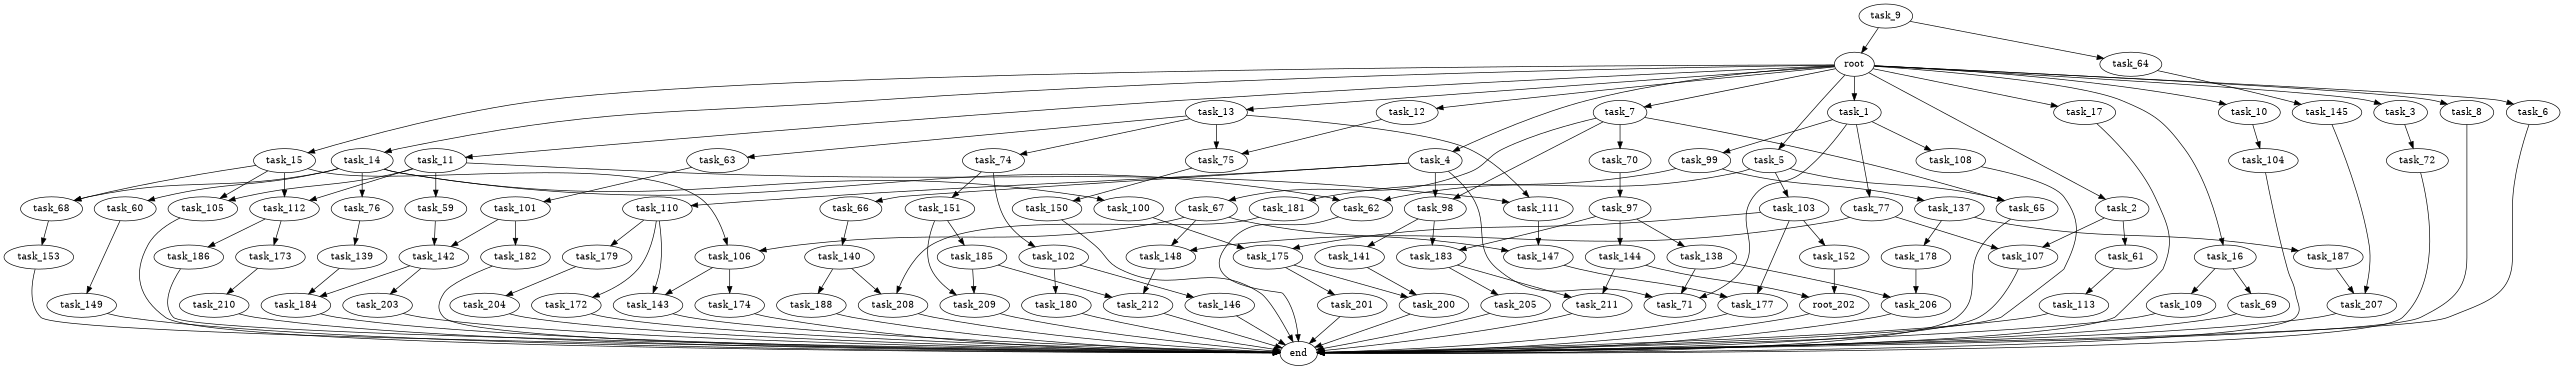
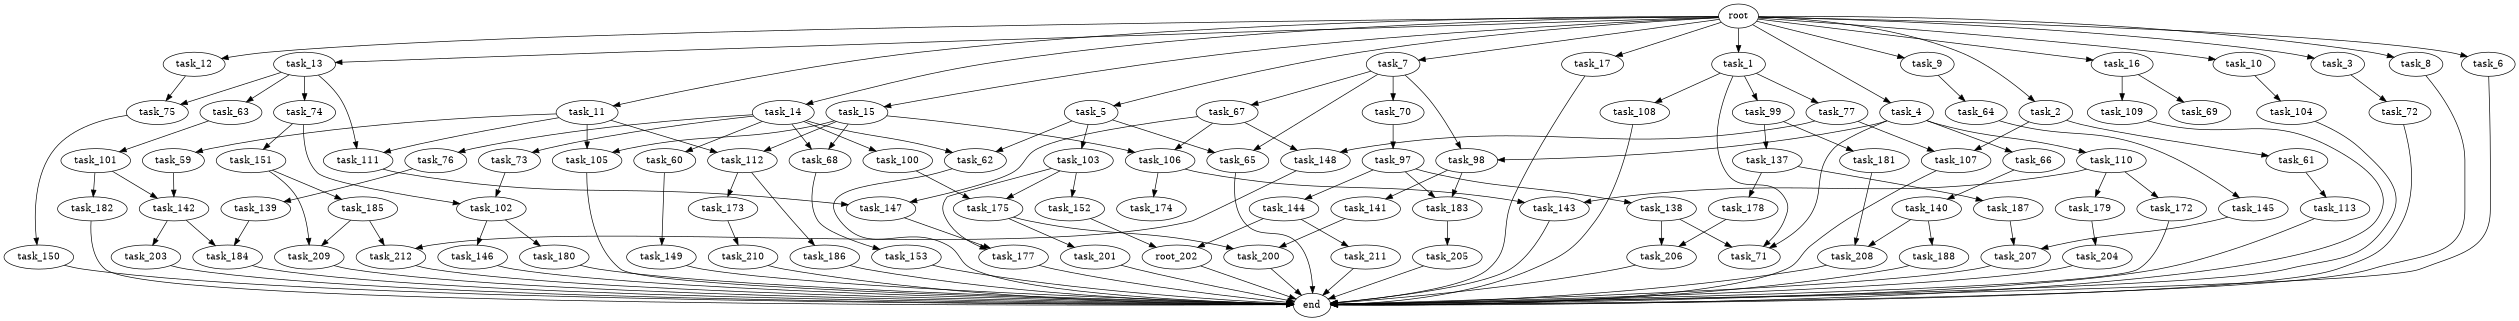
edge "task_9" -> "root": reversed
node "task_73": added
edge "task_183" -> "task_211": removed
edge "task_174" -> "end": removed
edge "task_69" -> "end": removed
